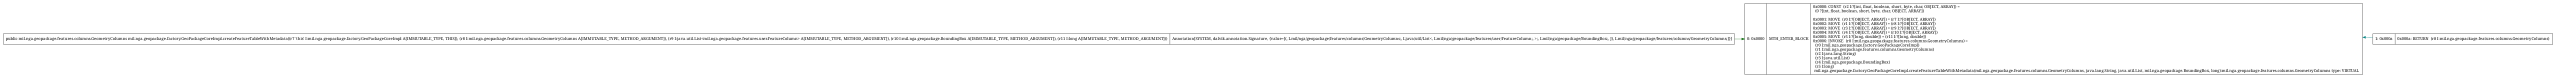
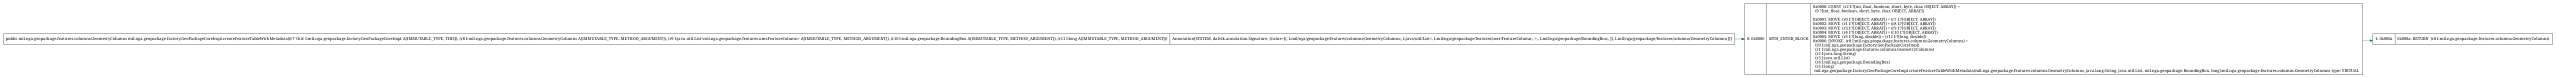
edge "1: 0x000a" -> "0: 0x0000": reversed
